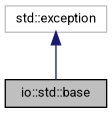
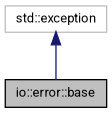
node "io::std::base": label "io::std::base" -> "io::error::base"
